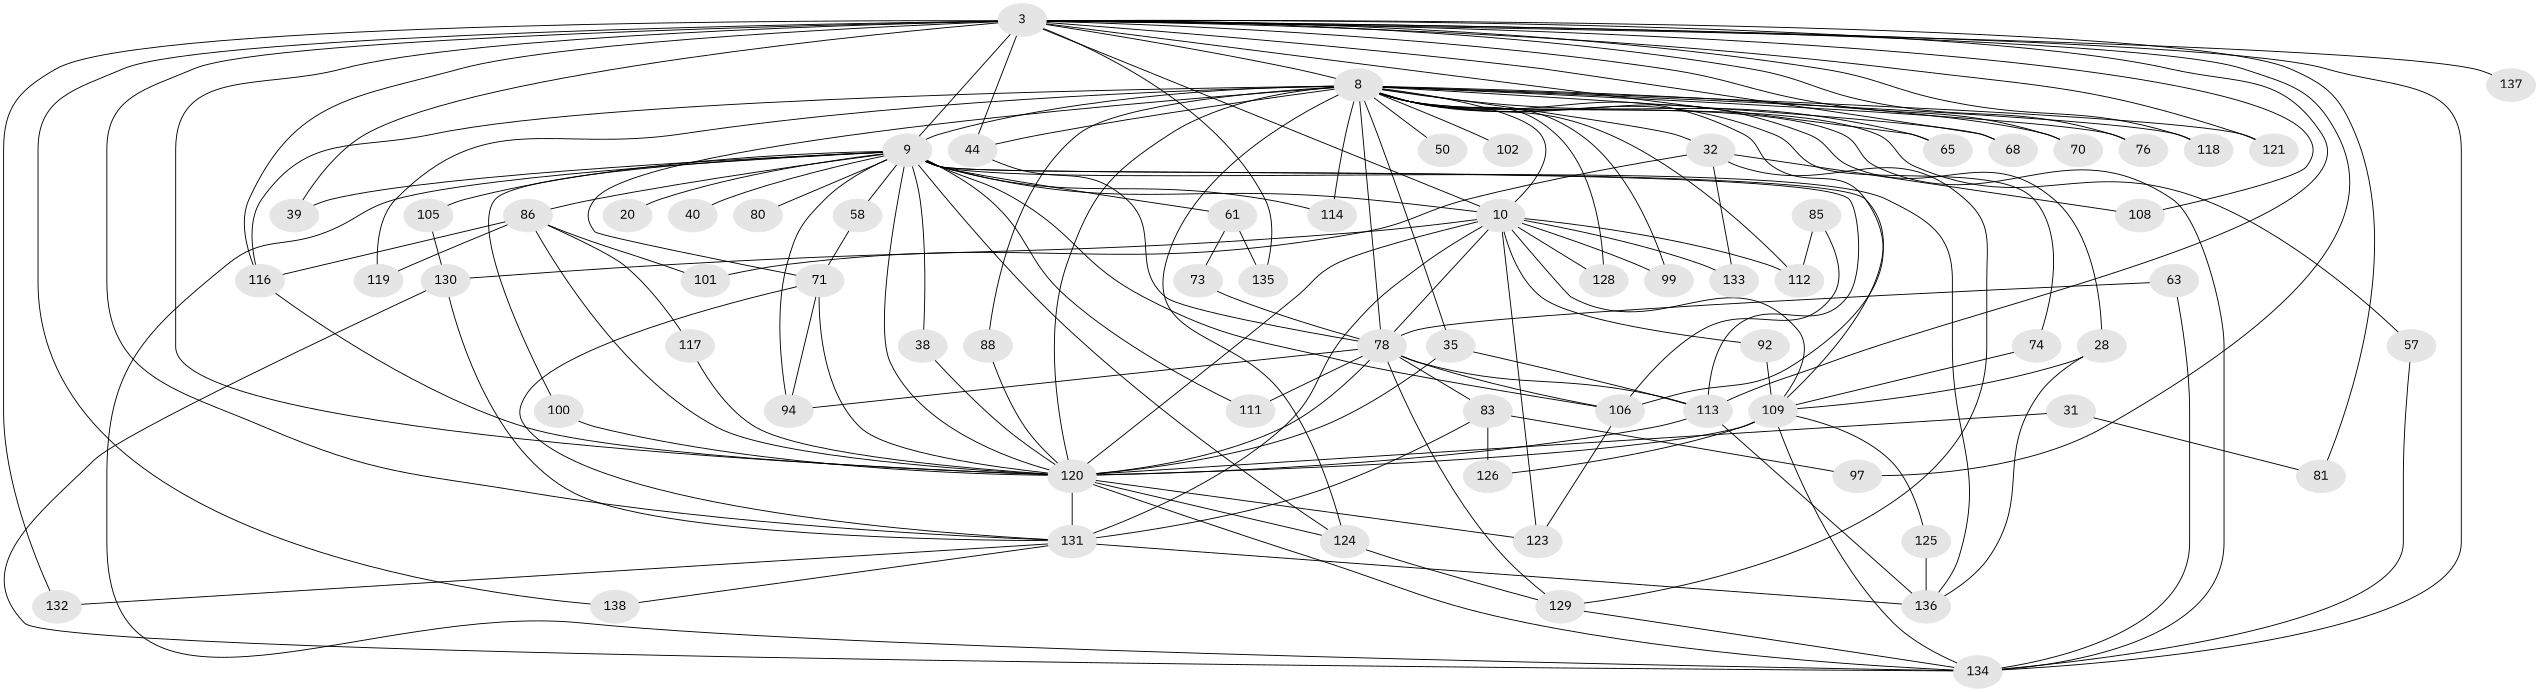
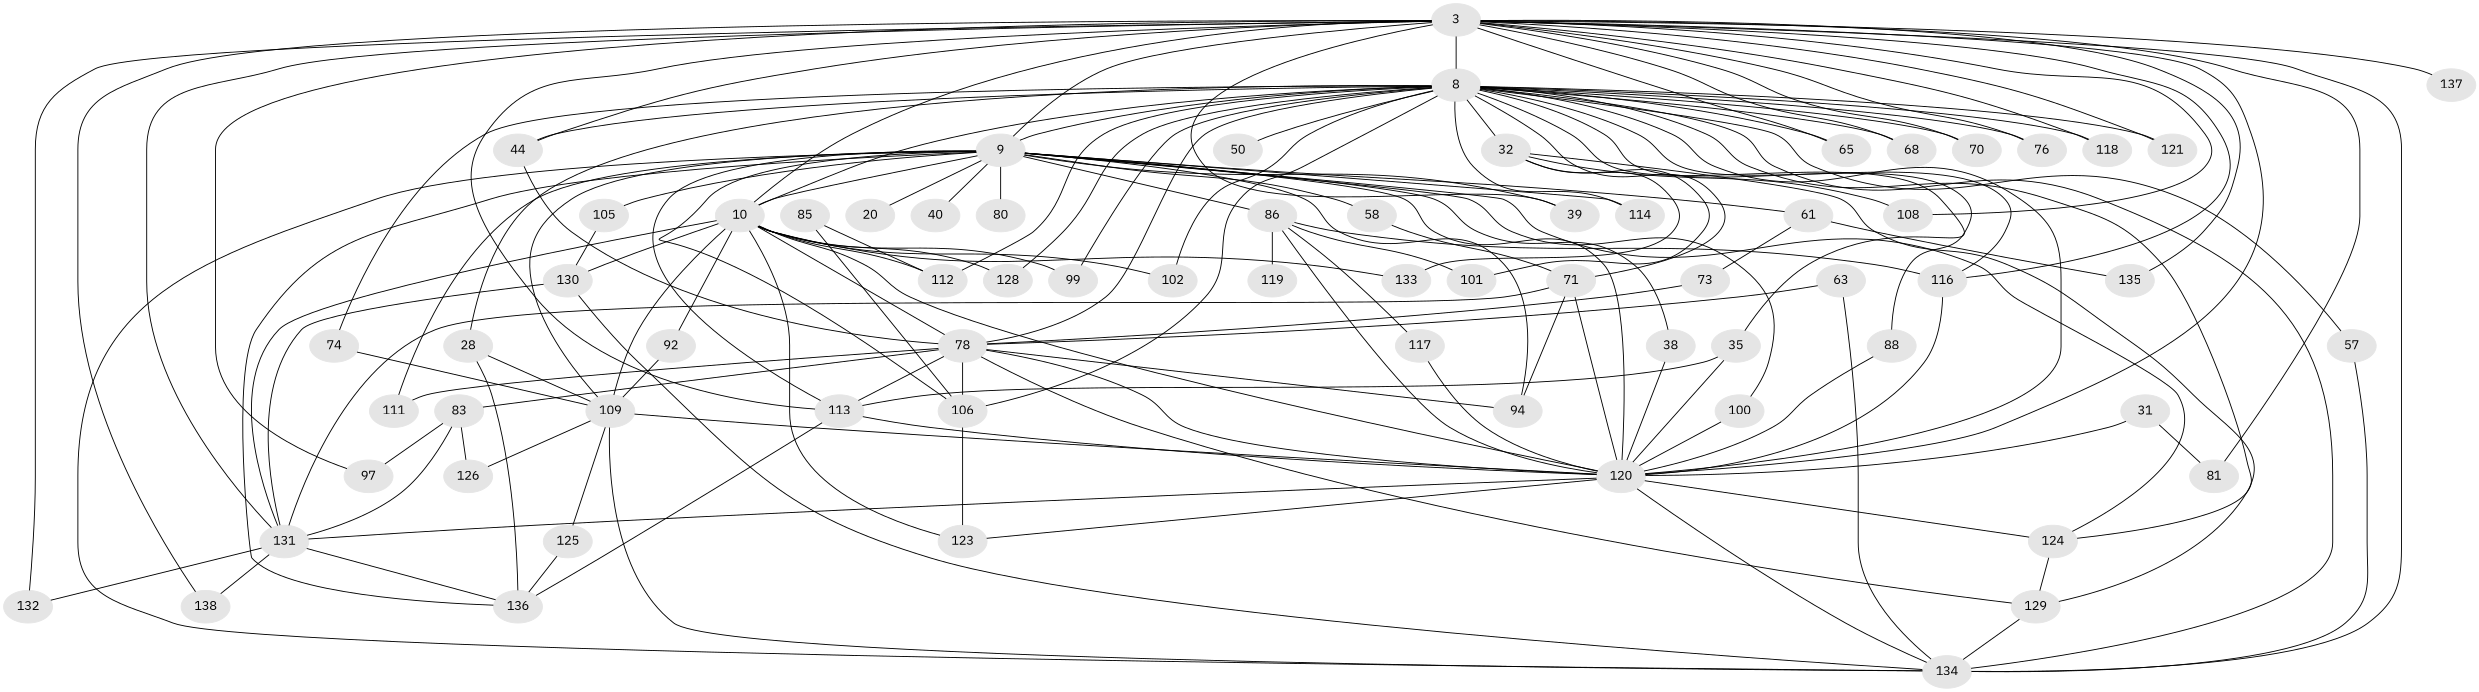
edge "8" -- "119": removed
edge "10" -- "102": added
